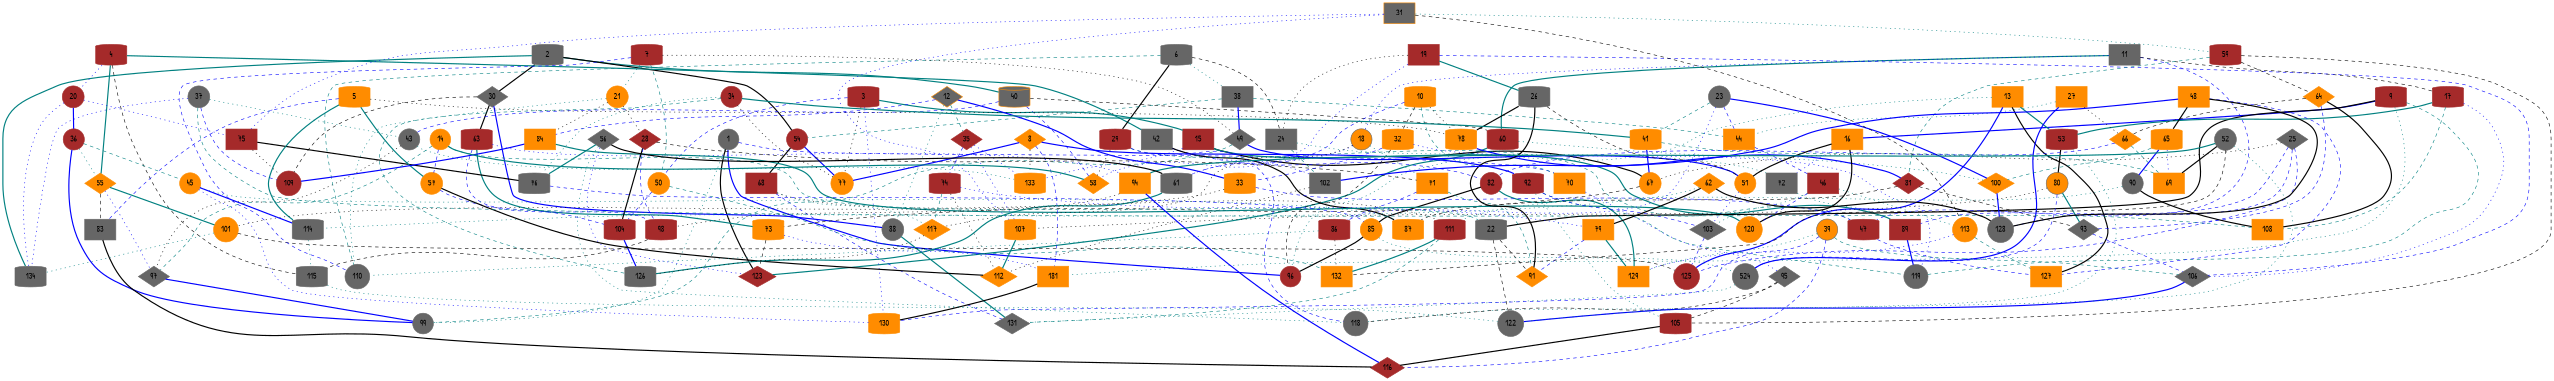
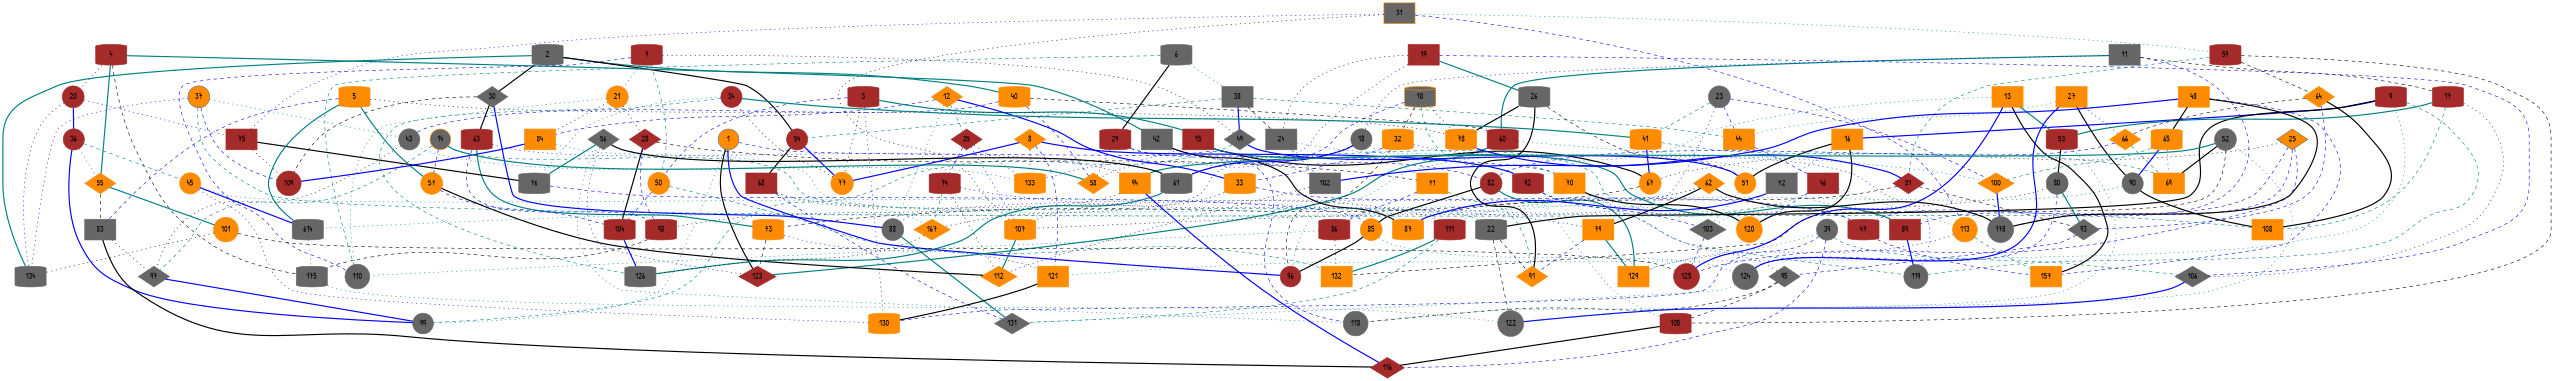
edge "31" -- "107": color blue -> black
edge "31" -- "113": color black -> blue
edge "6" -- "24": now "38" -- "24"
node "37": fillcolor gray40 -> darkorange
node "12": fillcolor gray40 -> darkorange
node "40": fillcolor gray40 -> darkorange
node "10": fillcolor darkorange -> gray40
edge "23" -- "100": style bold -> dashed
node "14": fillcolor darkorange -> gray40
node "1": fillcolor gray40 -> darkorange
node "18": fillcolor darkorange -> gray40
node "25": fillcolor gray40 -> darkorange
edge "27" -- "90": added
edge "18" -- "61": style dotted -> bold
node "80": fillcolor darkorange -> gray40
edge "62" -- "88": added
edge "72" -- "87": added
edge "70" -- "120": added
edge "51" -- "103": color blue -> teal
edge "33" -- "101": now "33" -- "107"
edge "84" -- "120": style bold -> dotted
edge "55" -- "97": now "83" -- "97"
node "114": label "114" -> "614"
node "117": label "117" -> "167"
node "39": fillcolor darkorange -> gray40
node "128": label "128" -> "178"
edge "93" -- "106": now "93" -- "95"
edge "101" -- "134": color teal -> black
node "115": label "115" -> "175"
node "181": label "181" -> "121"
node "524": label "524" -> "124"
node "127": label "127" -> "157"
